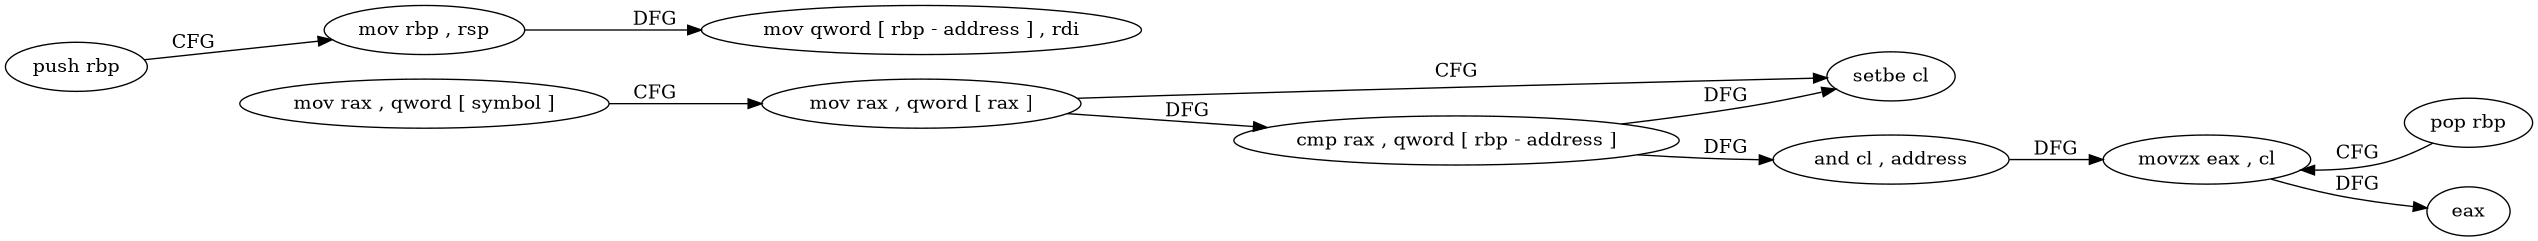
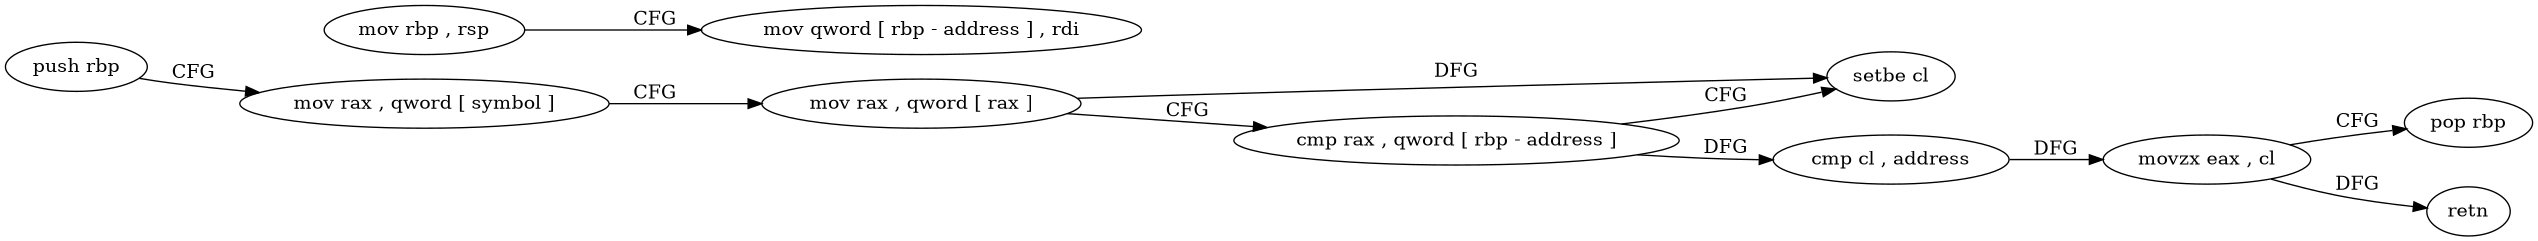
edge "mov rbp , rsp" -> "mov qword [ rbp - address ] , rdi": label "DFG" -> "CFG"
edge "push rbp" -> "mov rbp , rsp": now "push rbp" -> "mov rax , qword [ symbol ]"
edge "mov rax , qword [ rax ]" -> "setbe cl": label "CFG" -> "DFG"
edge "cmp rax , qword [ rbp - address ]" -> "setbe cl": label "DFG" -> "CFG"
edge "mov rax , qword [ rax ]" -> "cmp rax , qword [ rbp - address ]": label "DFG" -> "CFG"
node "and cl , address": label "and cl , address" -> "cmp cl , address"
edge "pop rbp" -> "movzx eax , cl": reversed
node "eax": label "eax" -> "retn"
